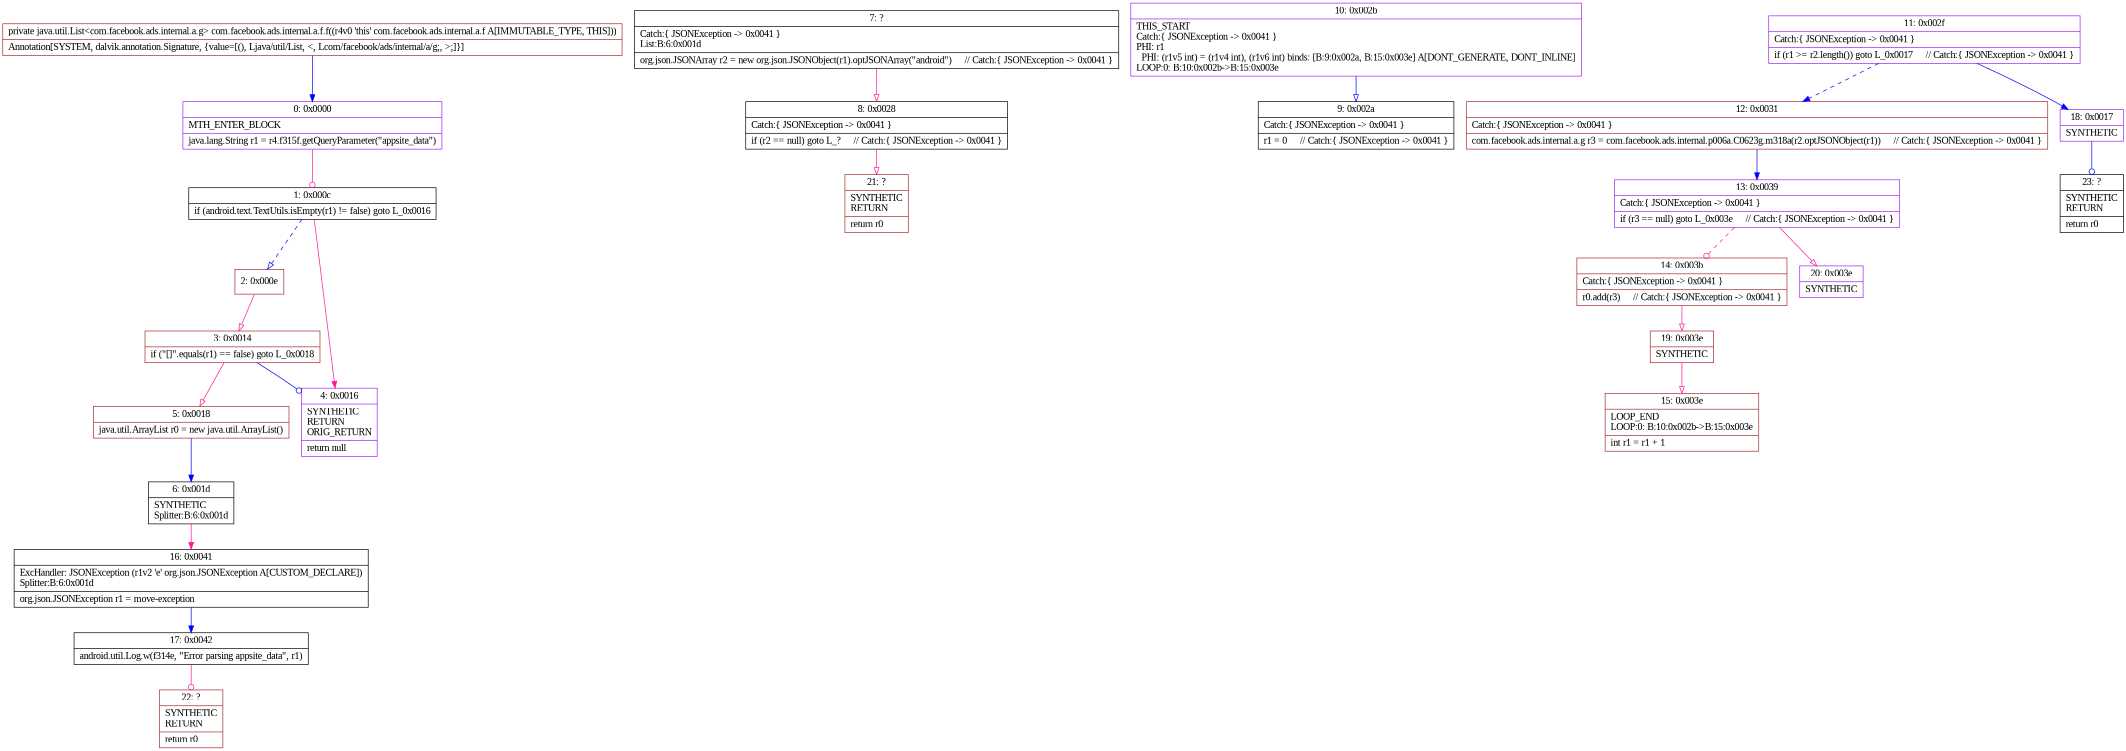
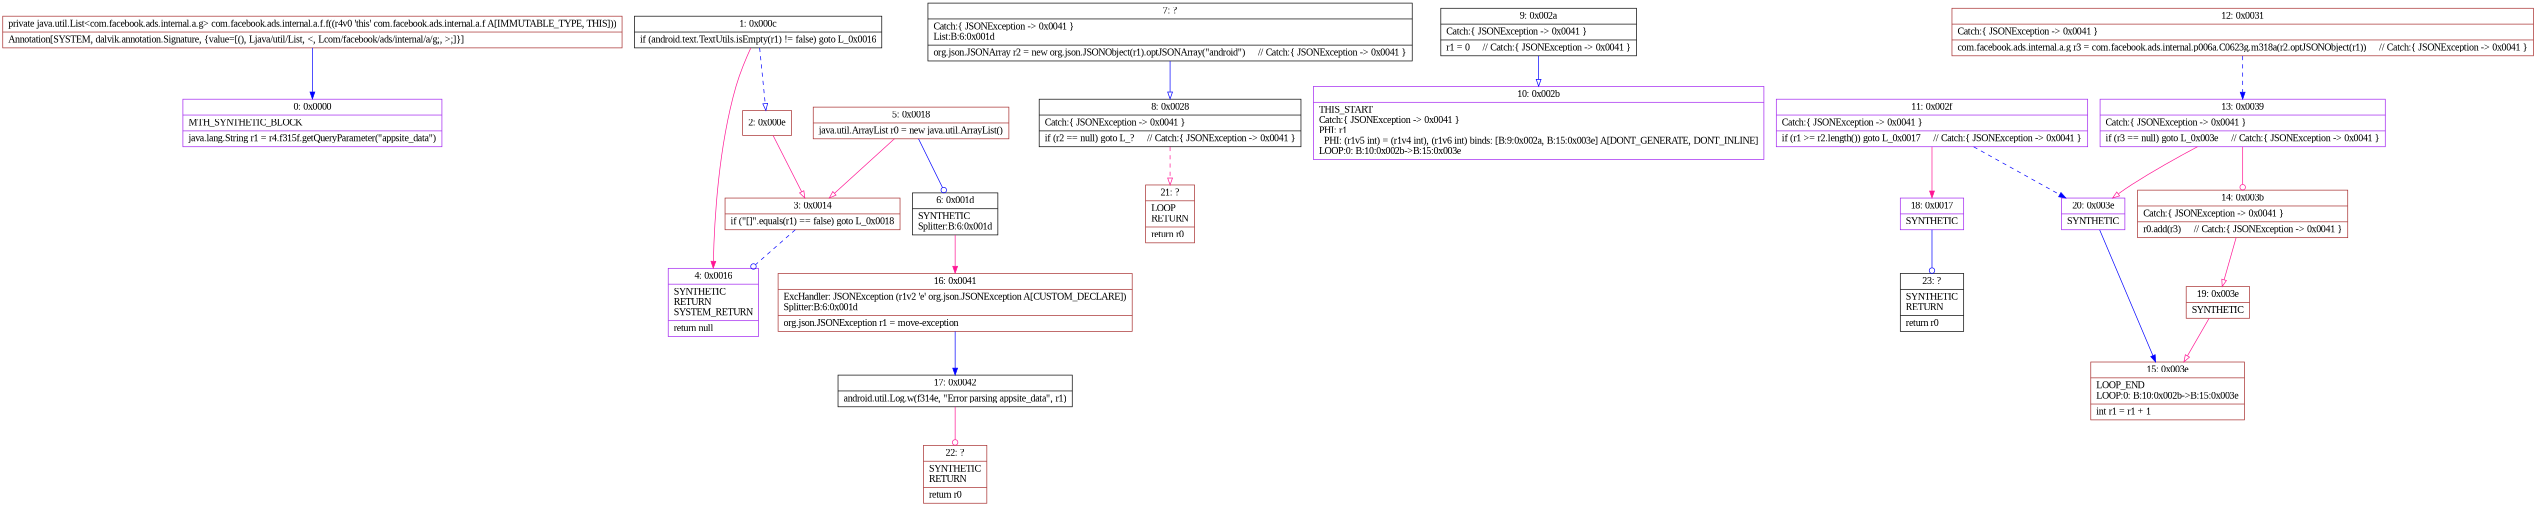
edge "7: ?" -> "8: 0x0028": color deeppink -> blue
edge "11: 0x002f" -> "12: 0x0031": now "11: 0x002f" -> "20: 0x003e"
edge "11: 0x002f" -> "18: 0x0017": color blue -> deeppink
edge "10: 0x002b" -> "9: 0x002a": reversed
node "0: 0x0000": text "MTH_ENTER_BLOCK" -> "MTH_SYNTHETIC_BLOCK"
edge "8: 0x0028" -> "21: ?": style solid -> dashed
edge "12: 0x0031" -> "13: 0x0039": style solid -> dashed
edge "0: 0x0000" -> "1: 0x000c": removed
node "21: ?": text "SYNTHETIC" -> "LOOP"
edge "13: 0x0039" -> "14: 0x003b": style dashed -> solid
edge "20: 0x003e" -> "15: 0x003e": added
edge "3: 0x0014" -> "4: 0x0016": style solid -> dashed
edge "3: 0x0014" -> "5: 0x0018": reversed
node "4: 0x0016": text "ORIG_RETURN" -> "SYSTEM_RETURN"
edge "5: 0x0018" -> "6: 0x001d": arrowhead normal -> odot
node "16: 0x0041": color black -> brown
